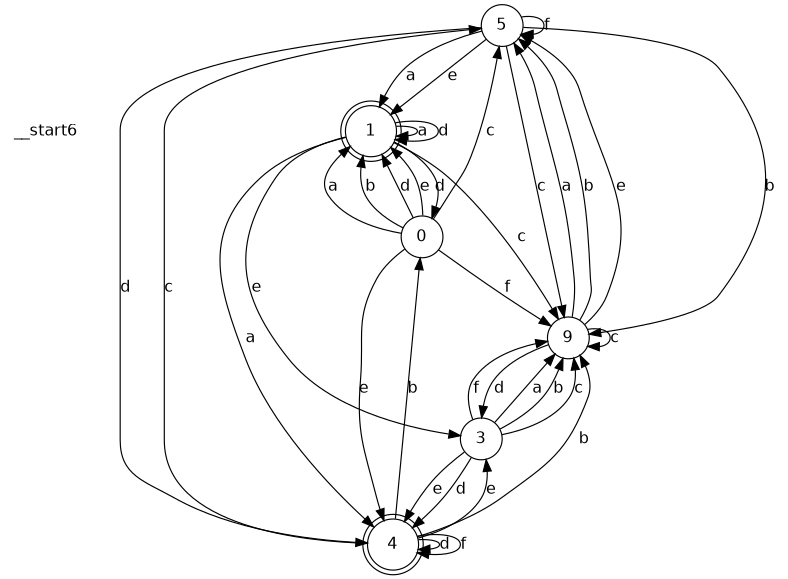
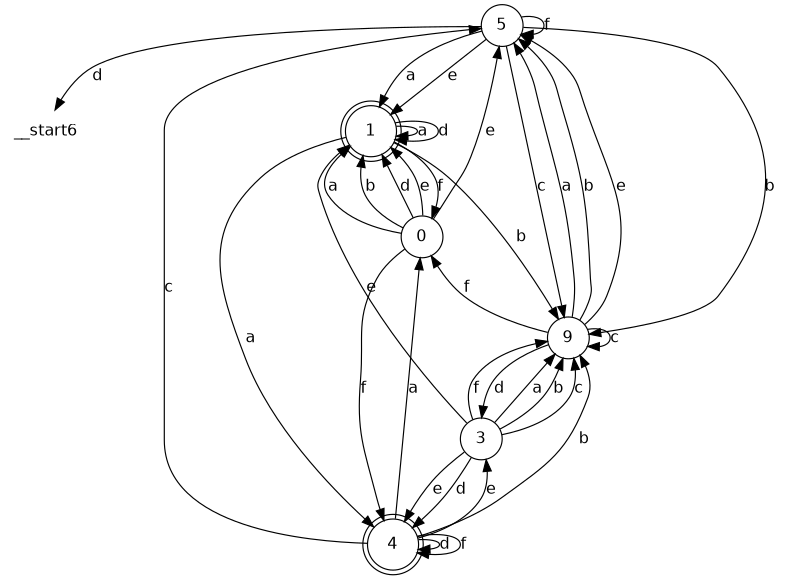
edge "0" -> "5": label "c" -> "e"
edge "1" -> "0": label "d" -> "f"
edge "5" -> "4": now "5" -> "__start6"
edge "1" -> "9": label "c" -> "b"
edge "0" -> "9": reversed
edge "1" -> "3": reversed
edge "0" -> "4": label "e" -> "f"
edge "4" -> "0": label "b" -> "a"
